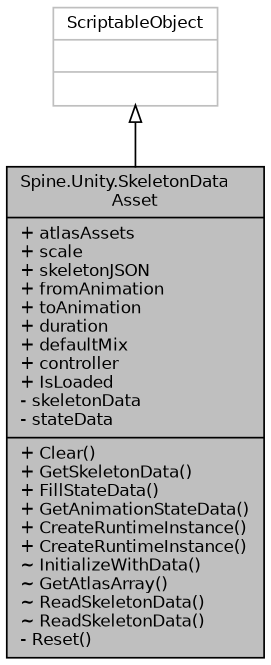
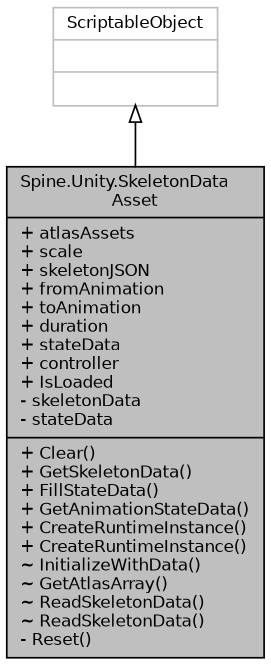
node "Spine.Unity.SkeletonData": text "+ defaultMix" -> "+ stateData"
